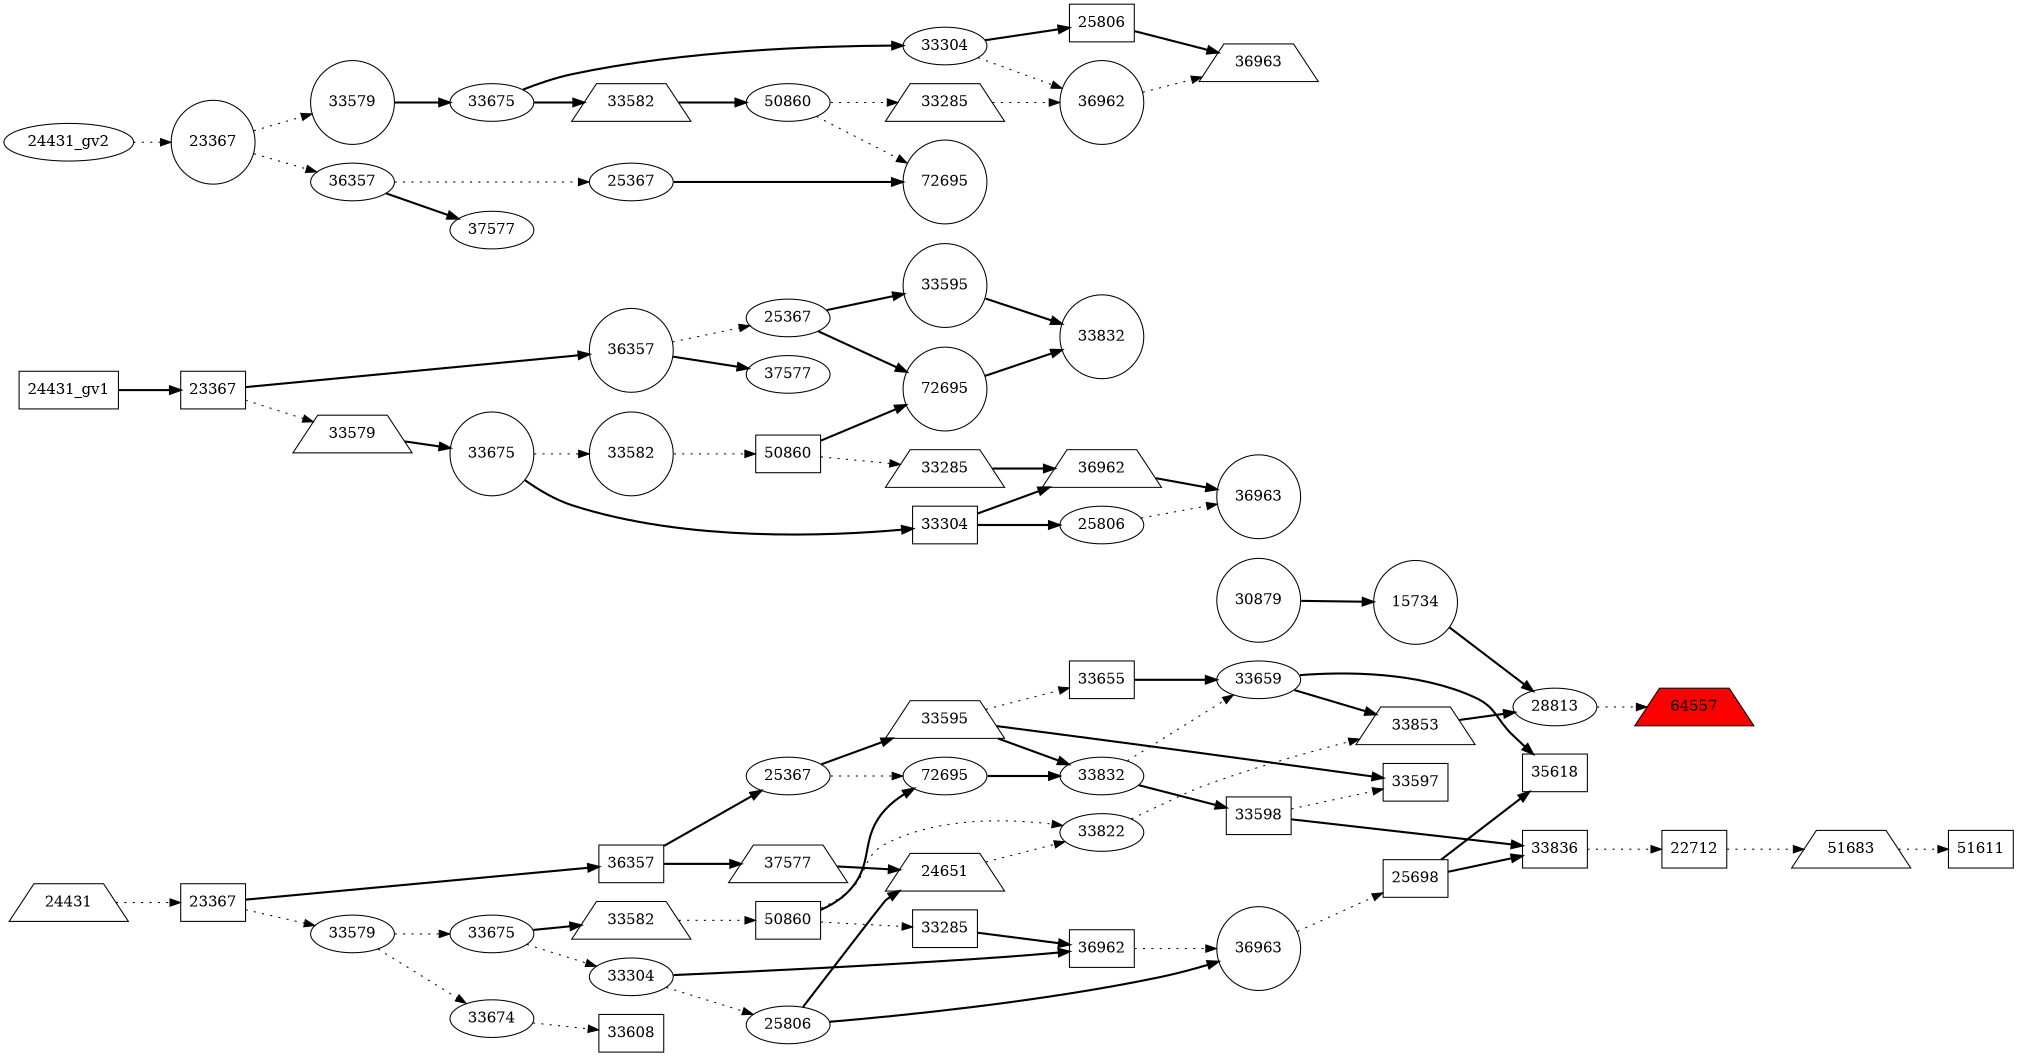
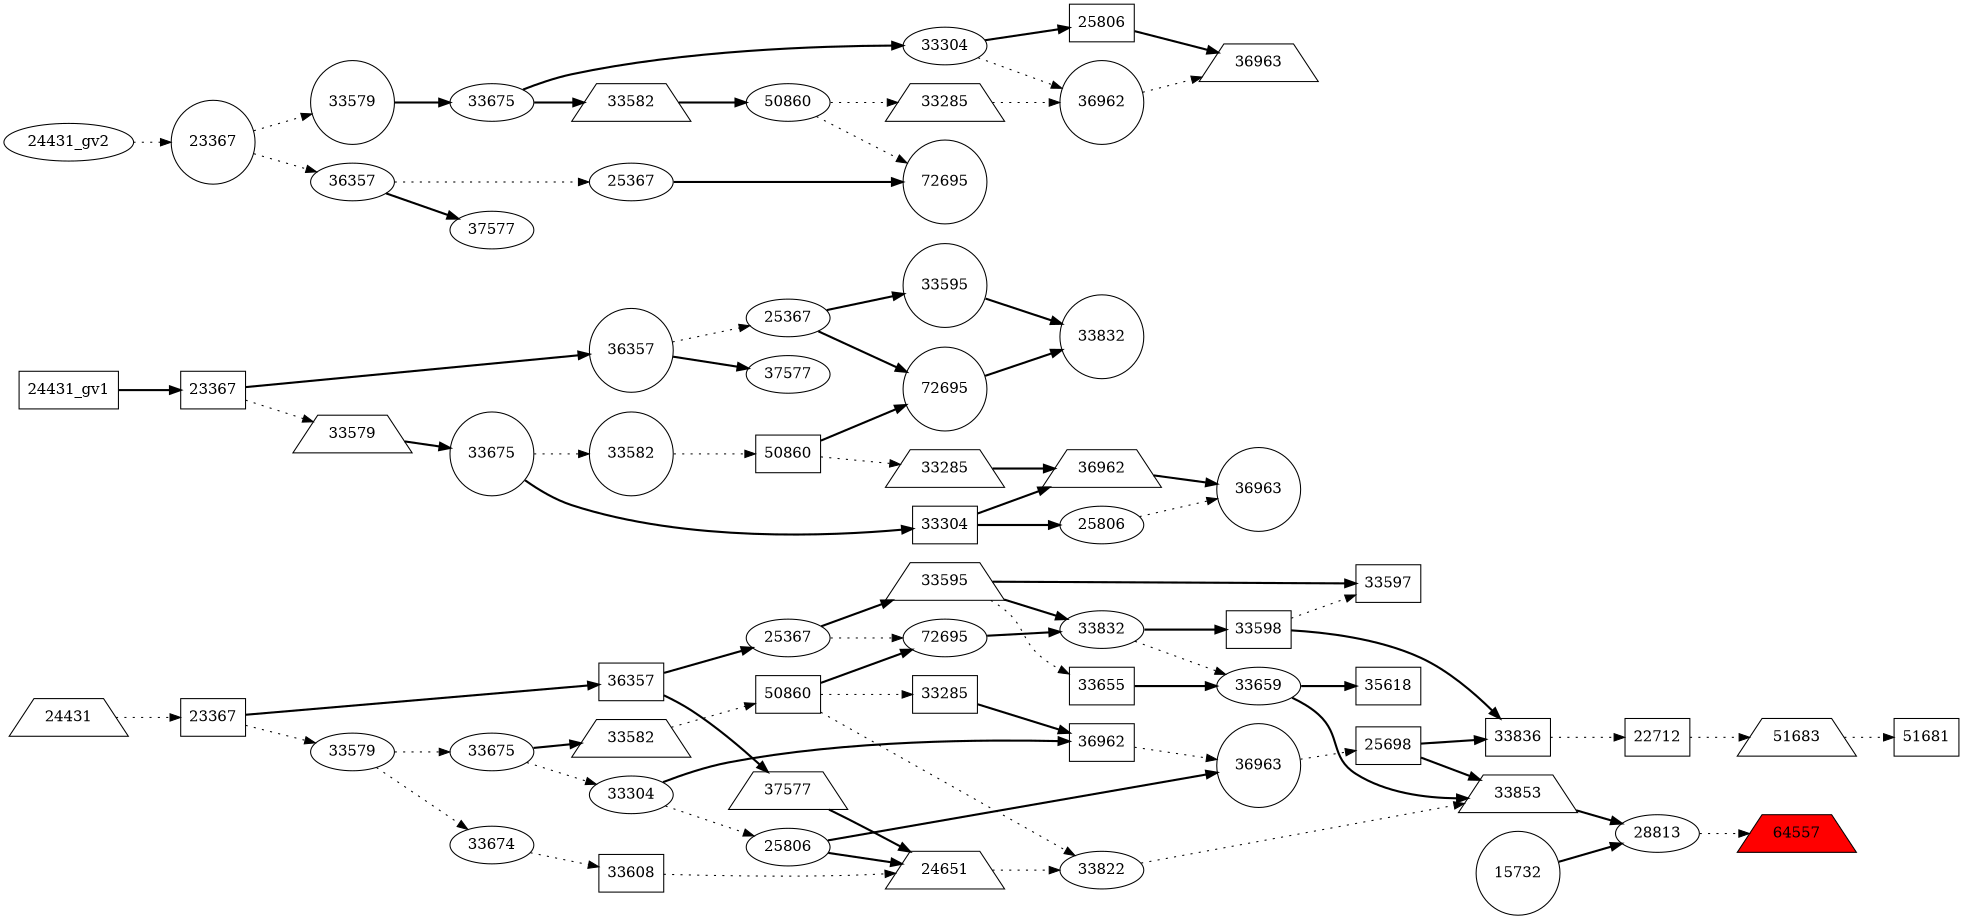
node "30879": removed
node "15734": label "15734" -> "15732"
edge "25698" -> "35618": now "25698" -> "33853"
node "51611": label "51611" -> "51681"
edge "33608" -> "24651": added
